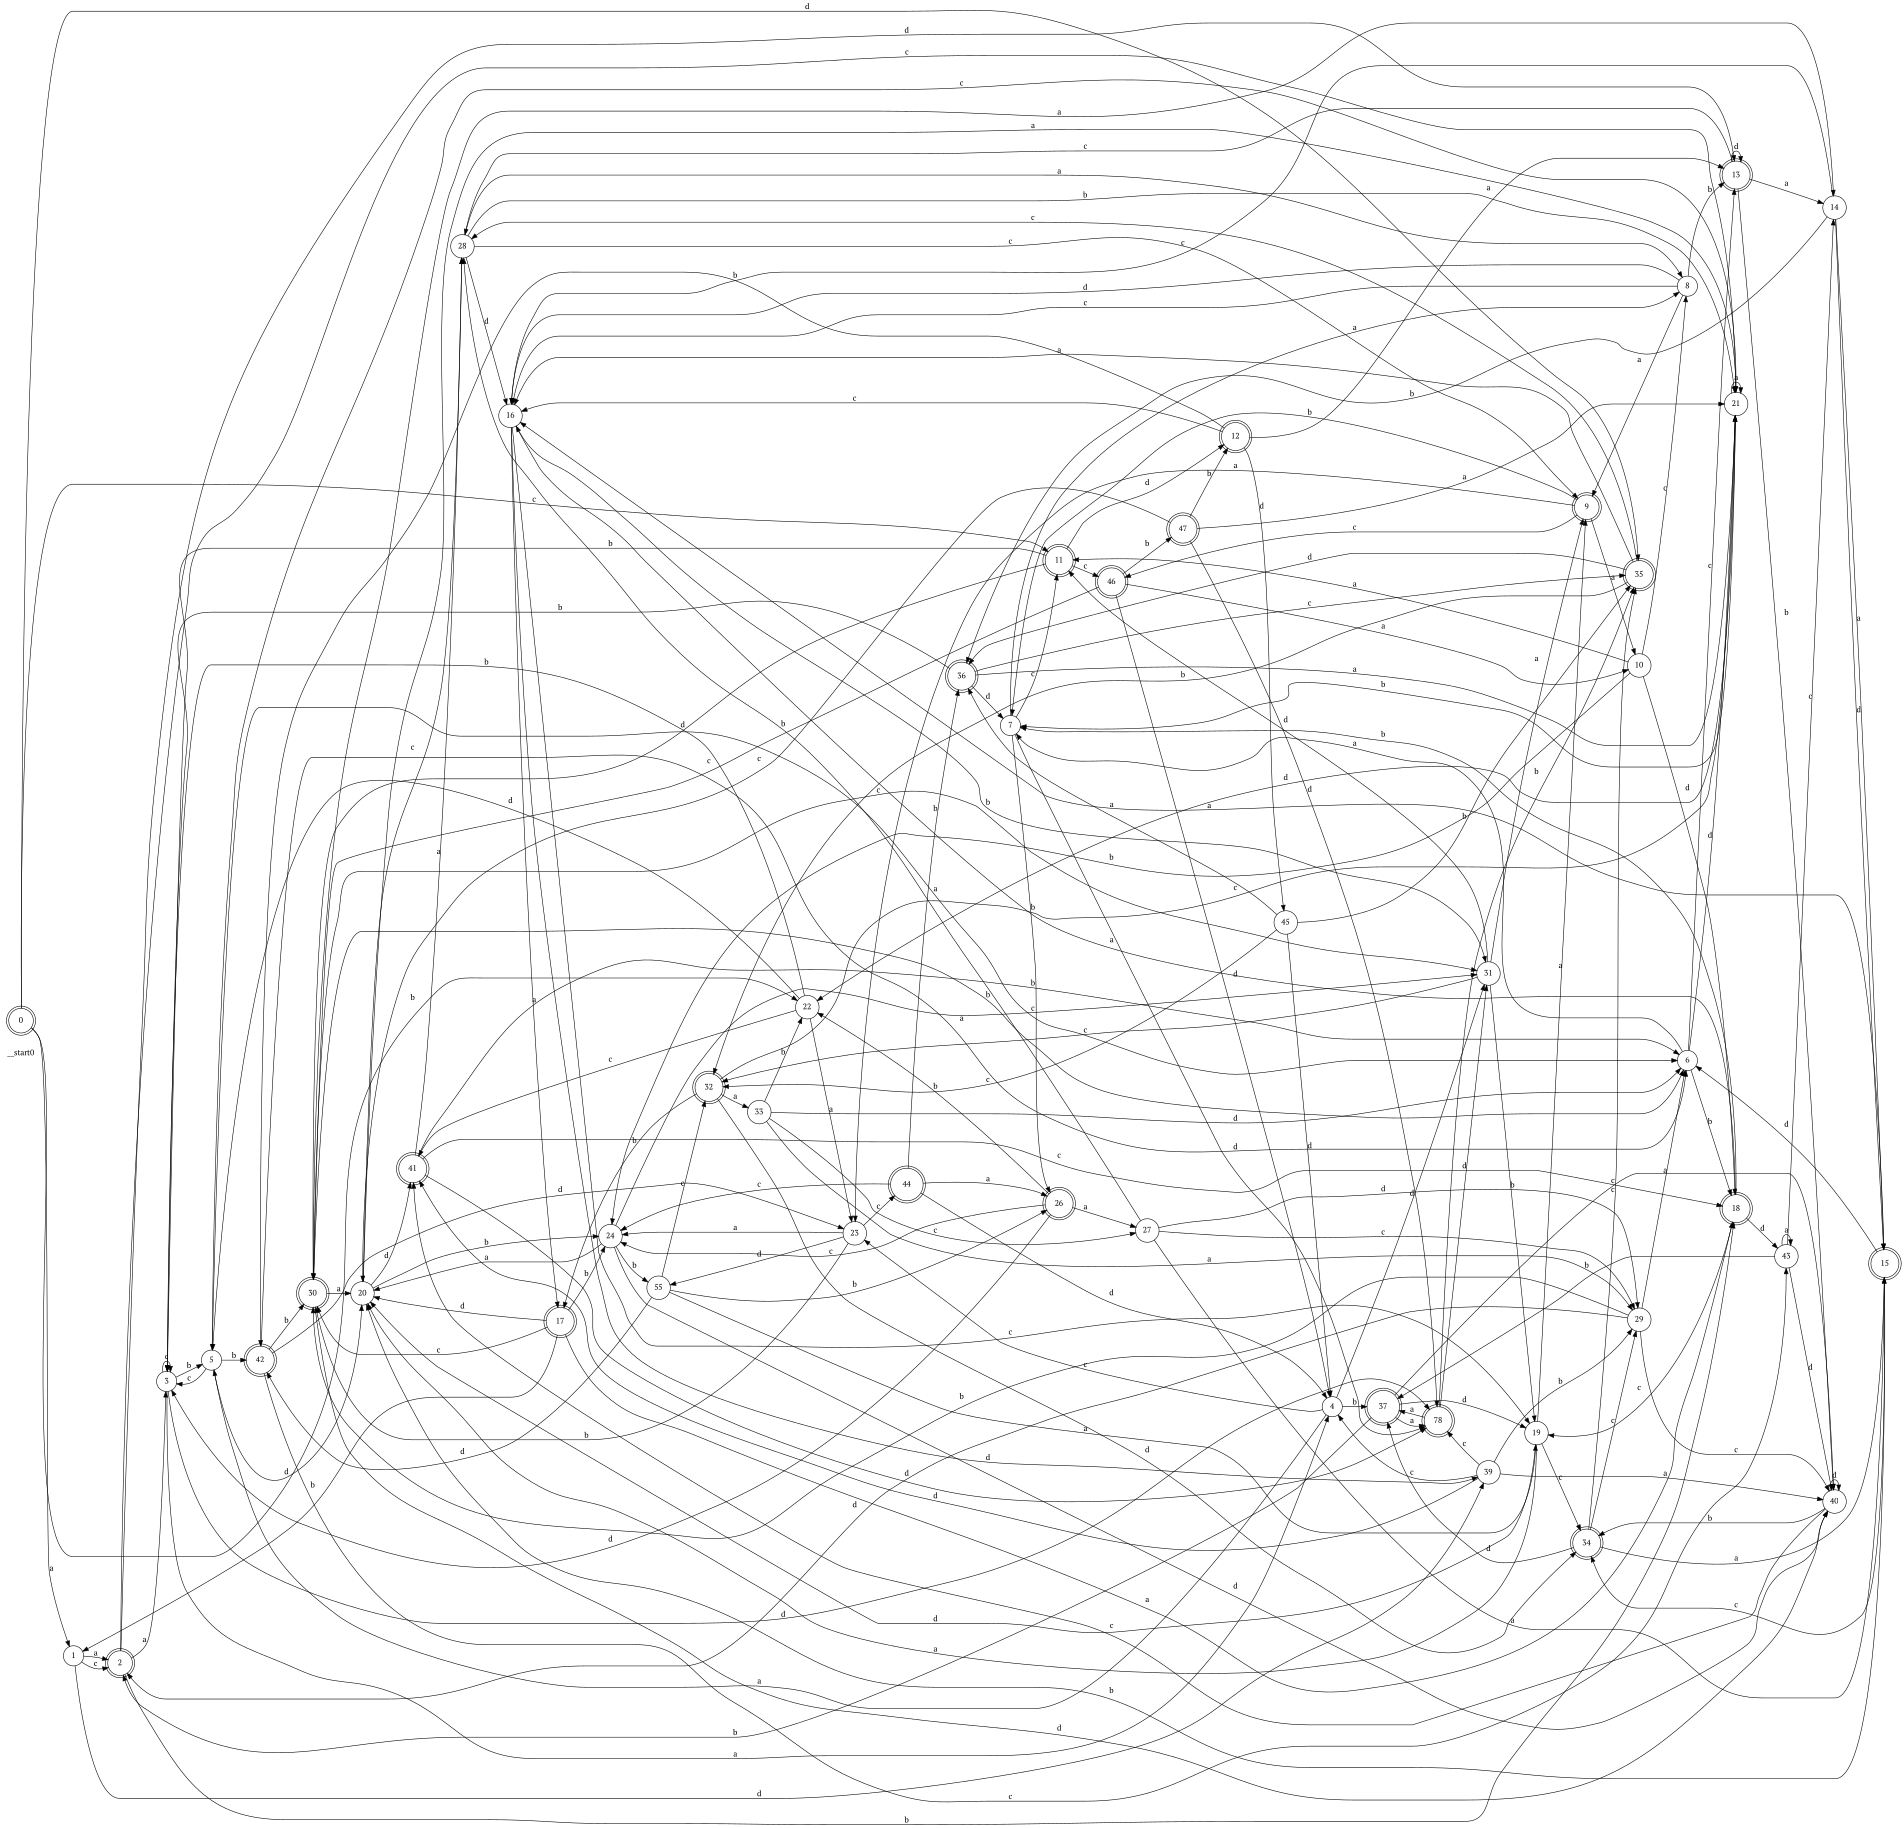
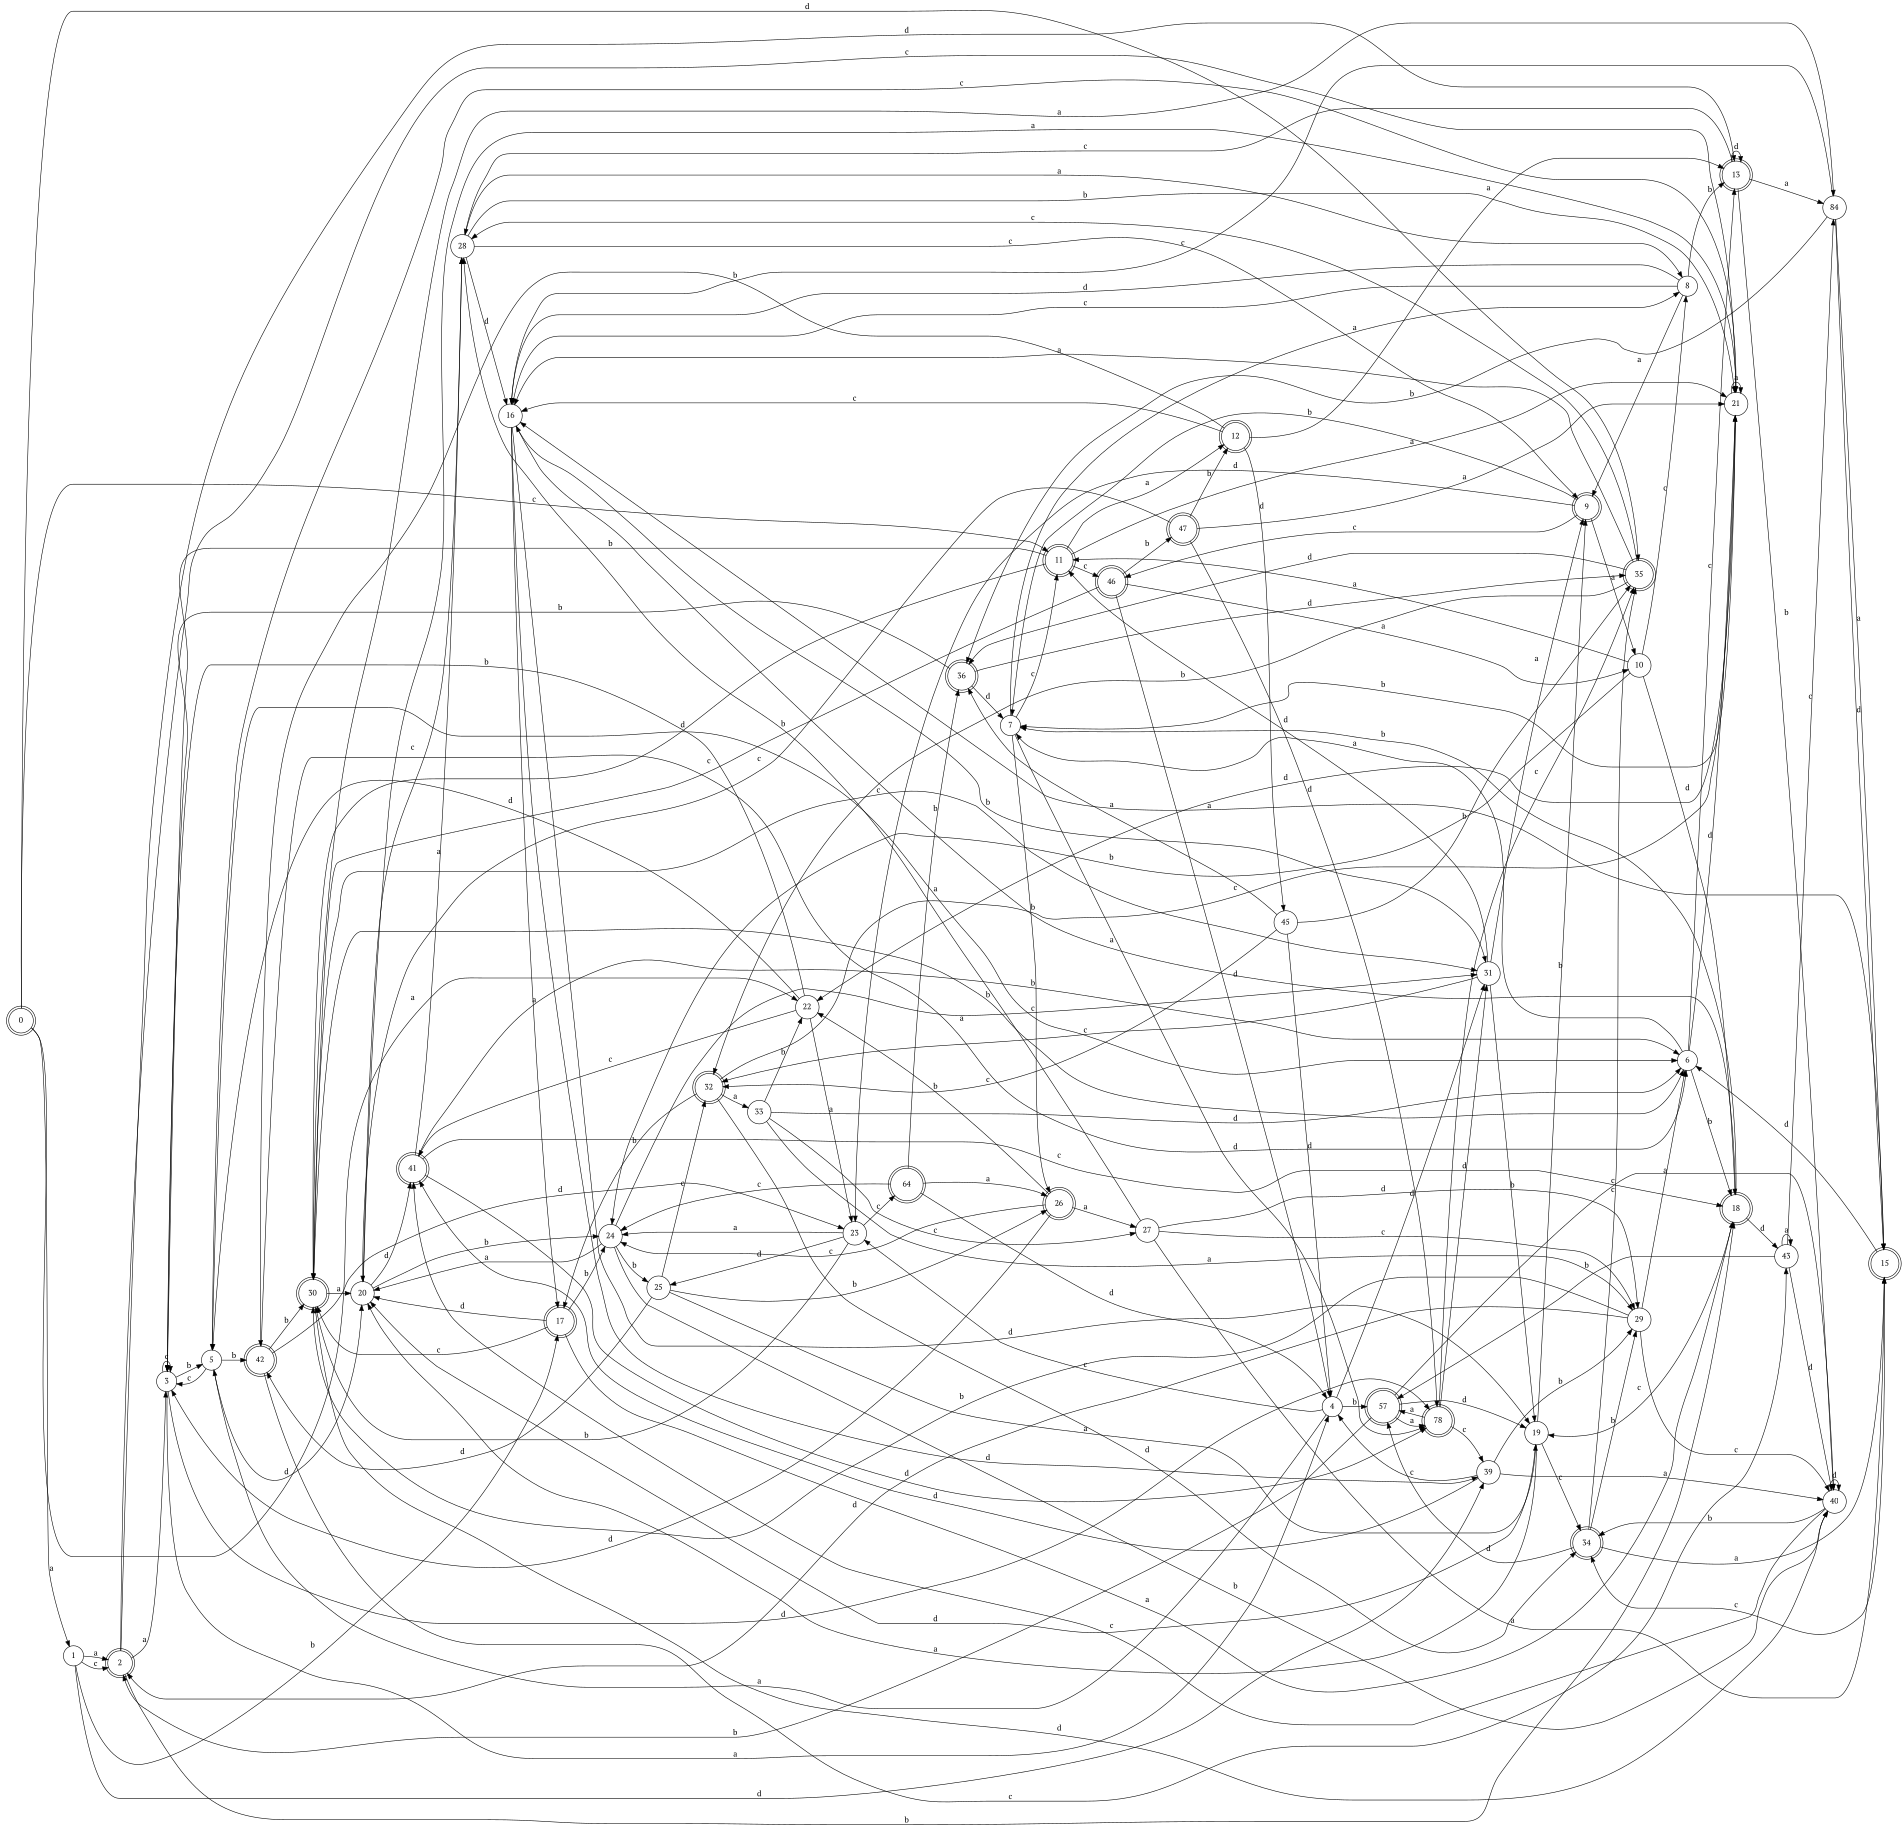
node "14": label "14" -> "84"
edge "9" -> "23": label "a" -> "d"
edge "11" -> "12": label "d" -> "a"
edge "36" -> "35": label "c" -> "d"
edge "36" -> "21": now "11" -> "21"
edge "78" -> "35": label "b" -> "c"
edge "19" -> "9": label "a" -> "b"
edge "0" -> "22": label "b" -> "a"
node "__start0": removed
node "44": label "44" -> "64"
node "55": label "55" -> "25"
edge "16" -> "19": label "c" -> "d"
node "37": label "37" -> "57"
edge "34" -> "29": label "c" -> "b"
edge "39" -> "78": reversed
edge "17" -> "1": reversed
edge "24" -> "40": label "d" -> "b"
edge "15" -> "20": removed, label "b"
